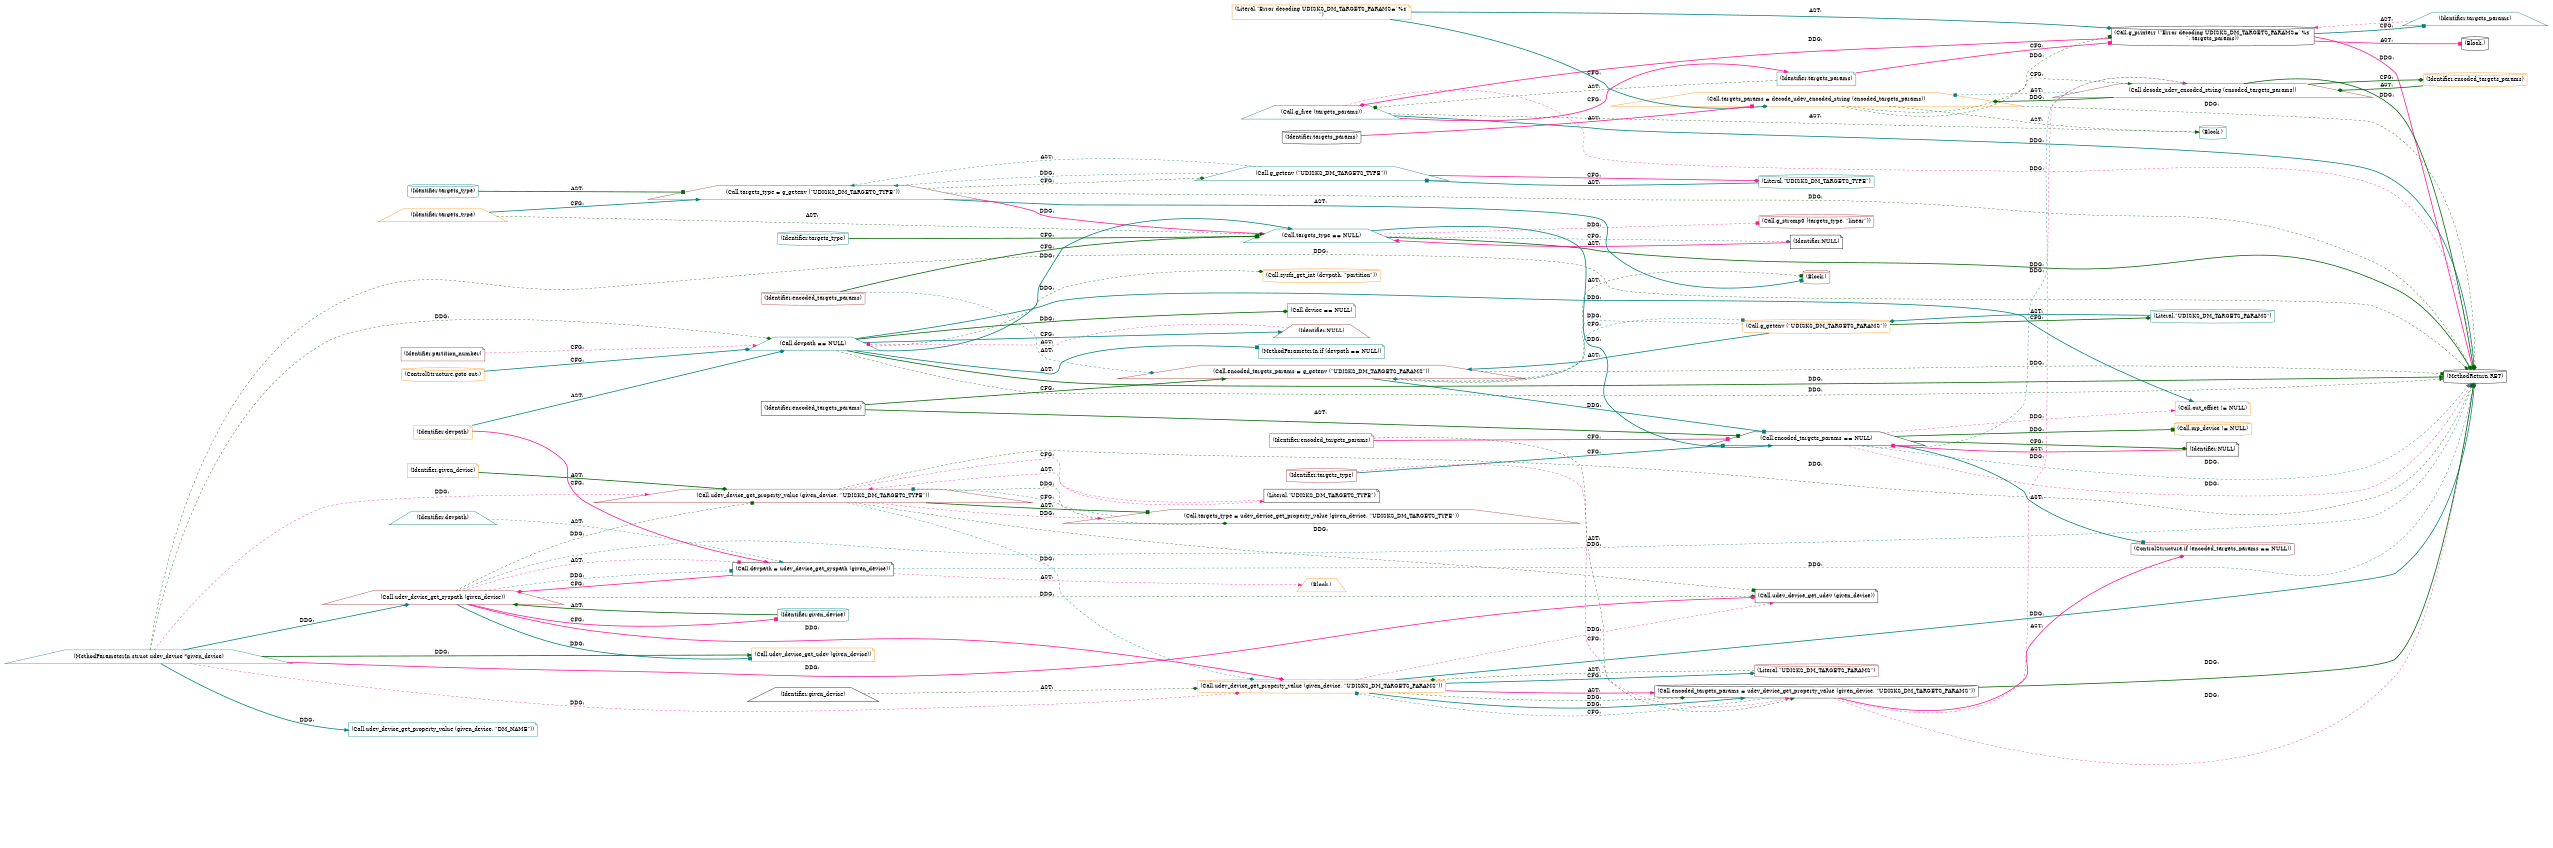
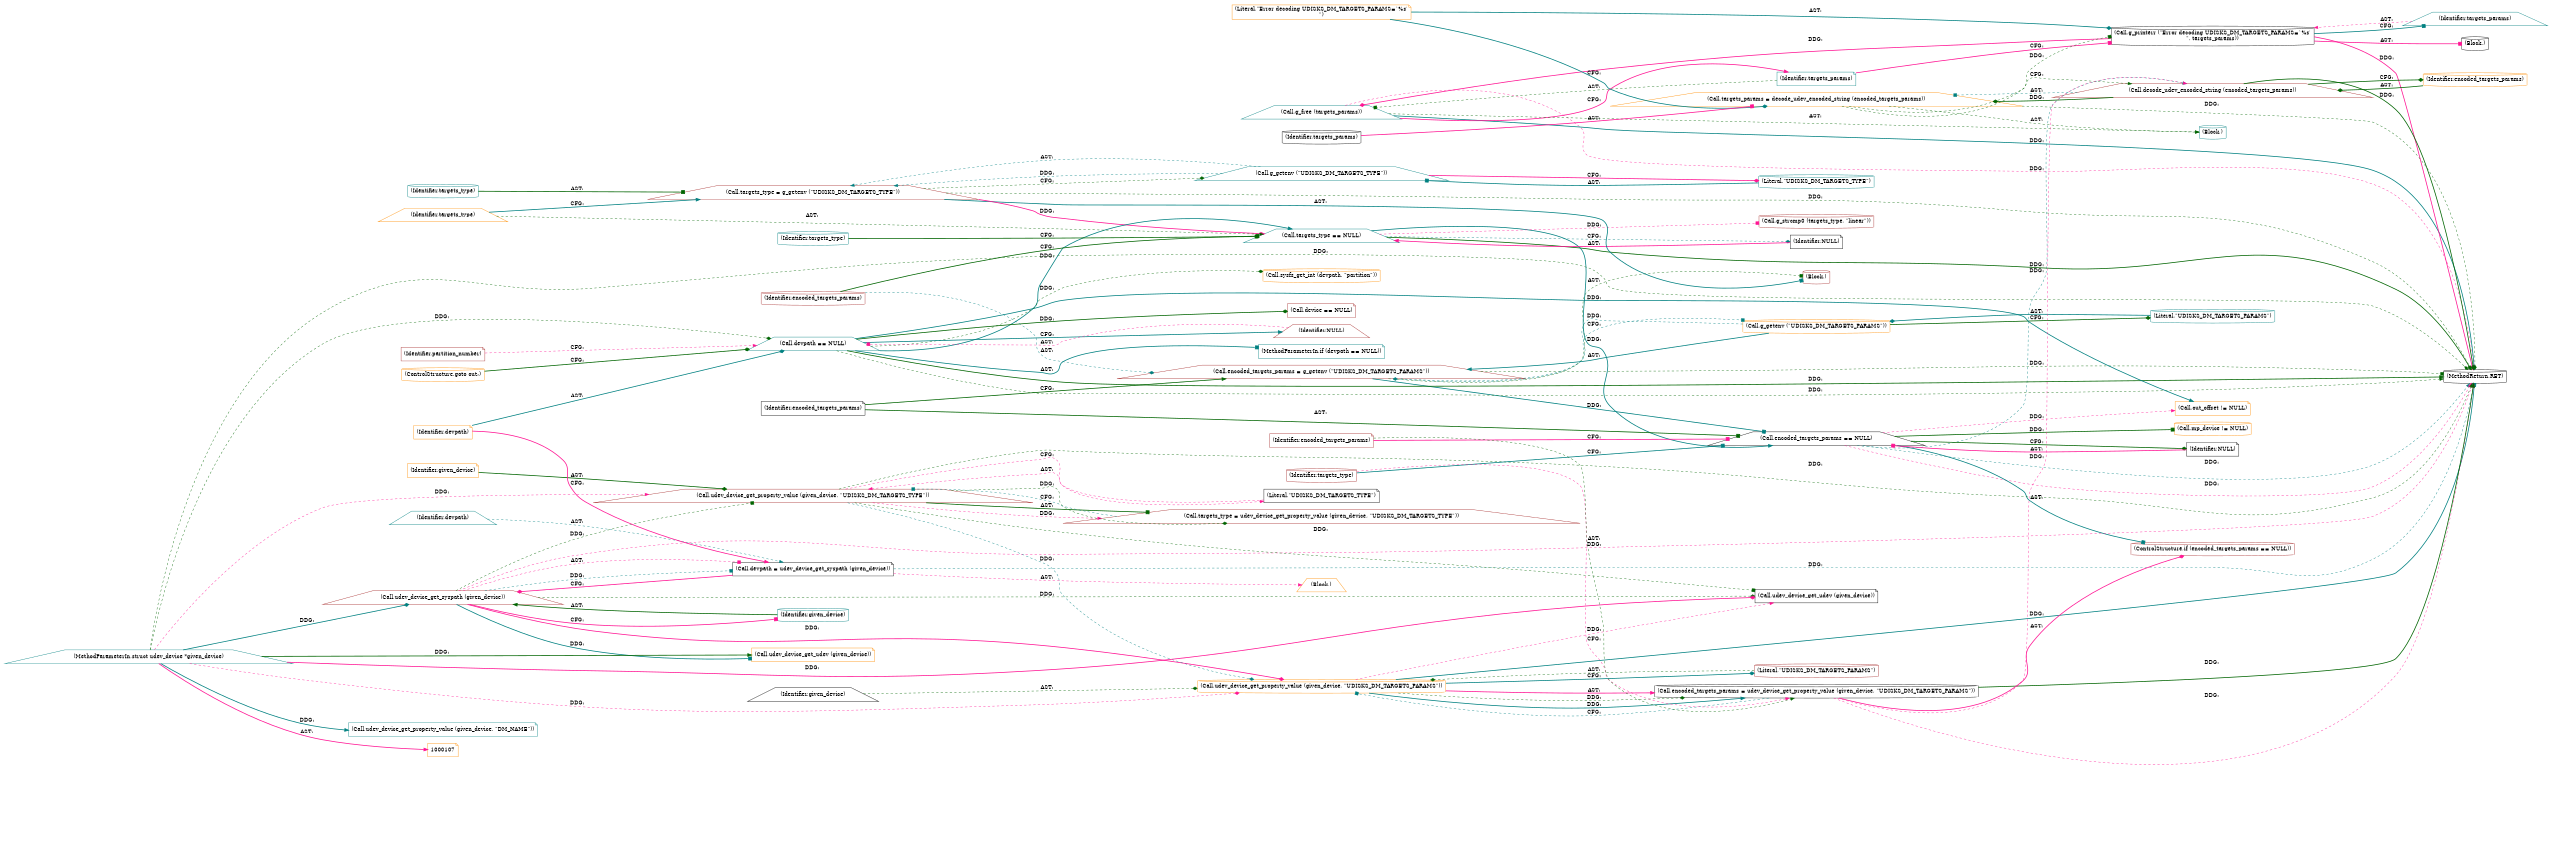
edge "(ControlStructure,goto out;)" -> "(Call,devpath == NULL)": color teal -> darkgreen
edge "(Call,udev_device_get_syspath (given_device))" -> "(MethodReturn,RET)": color teal -> deeppink
node "1000107": added
